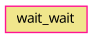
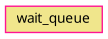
node "wait_wait": label "wait_wait" -> "wait_queue"
